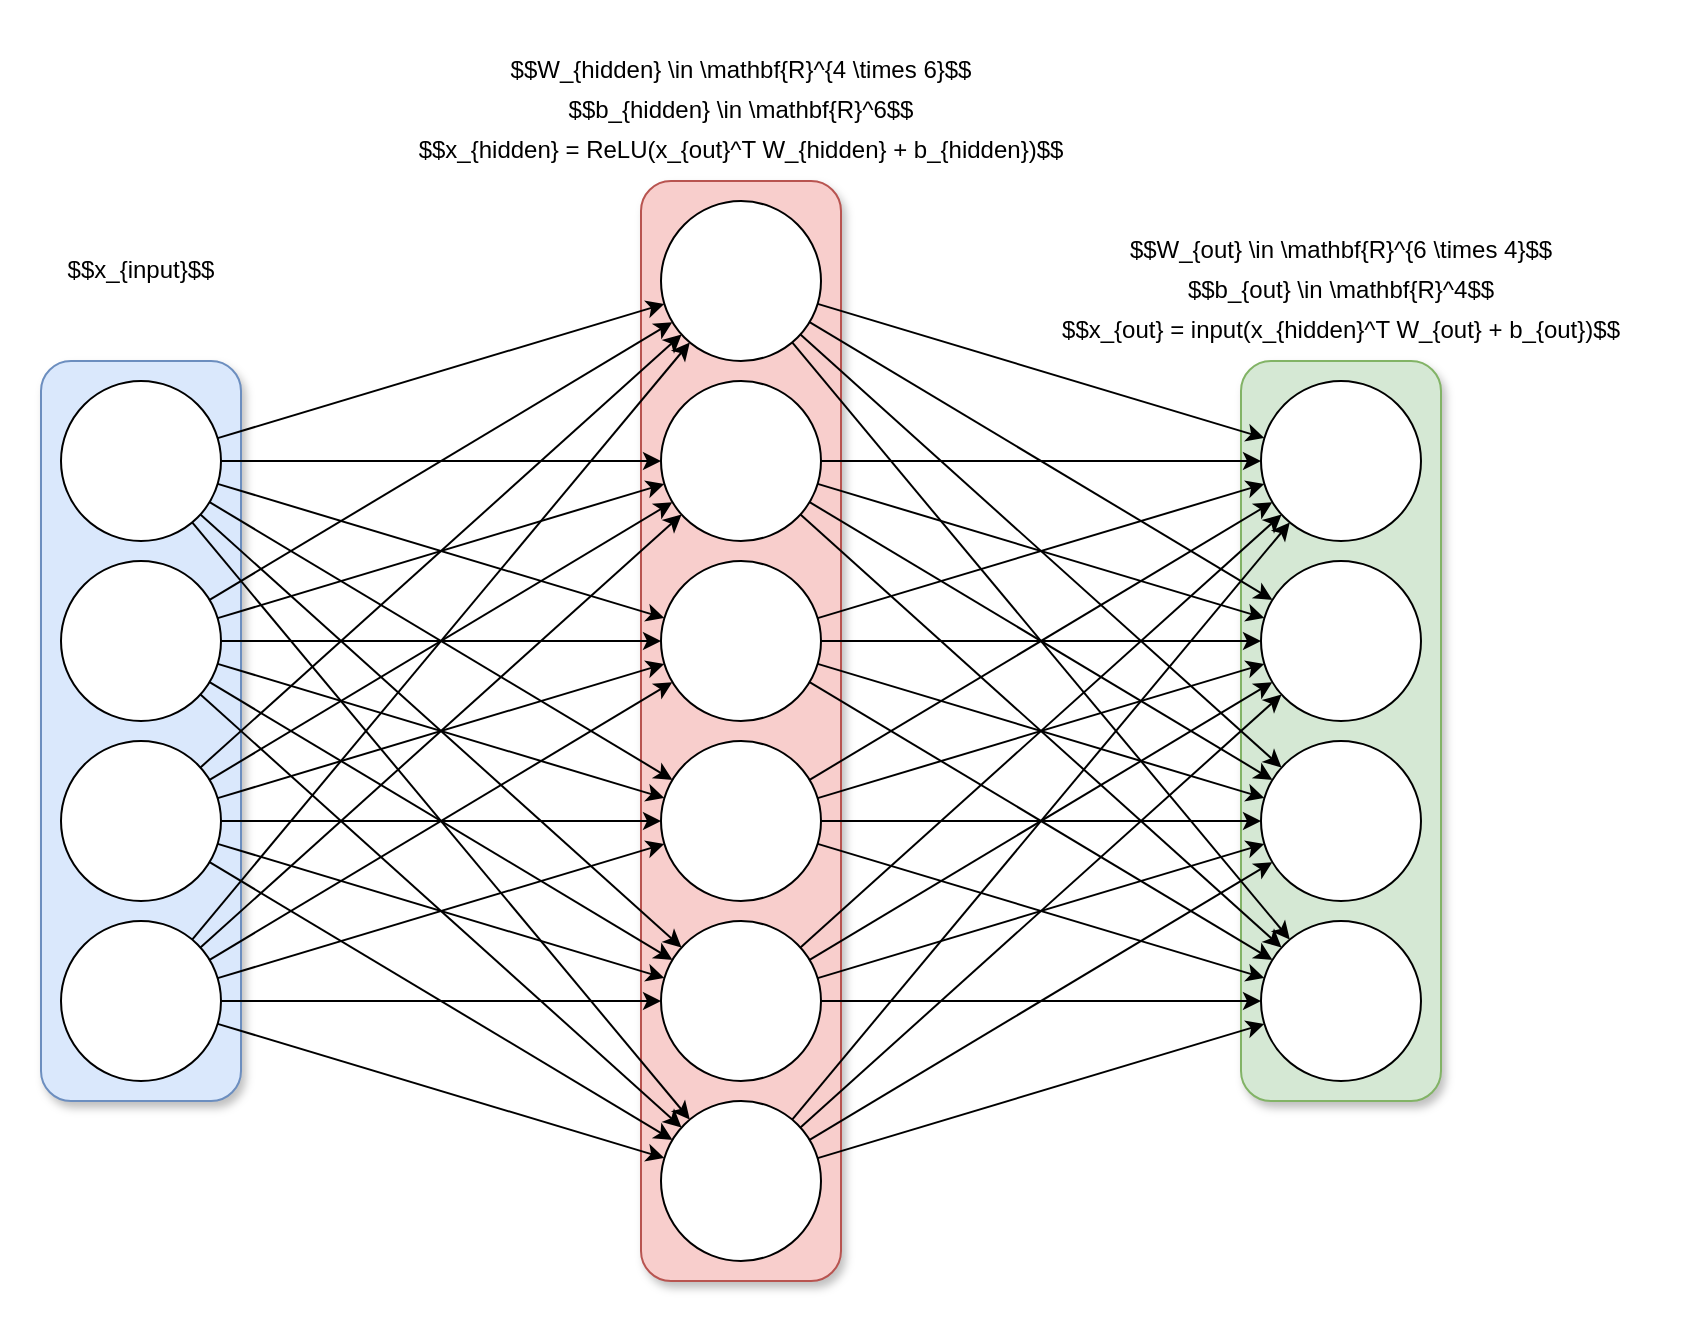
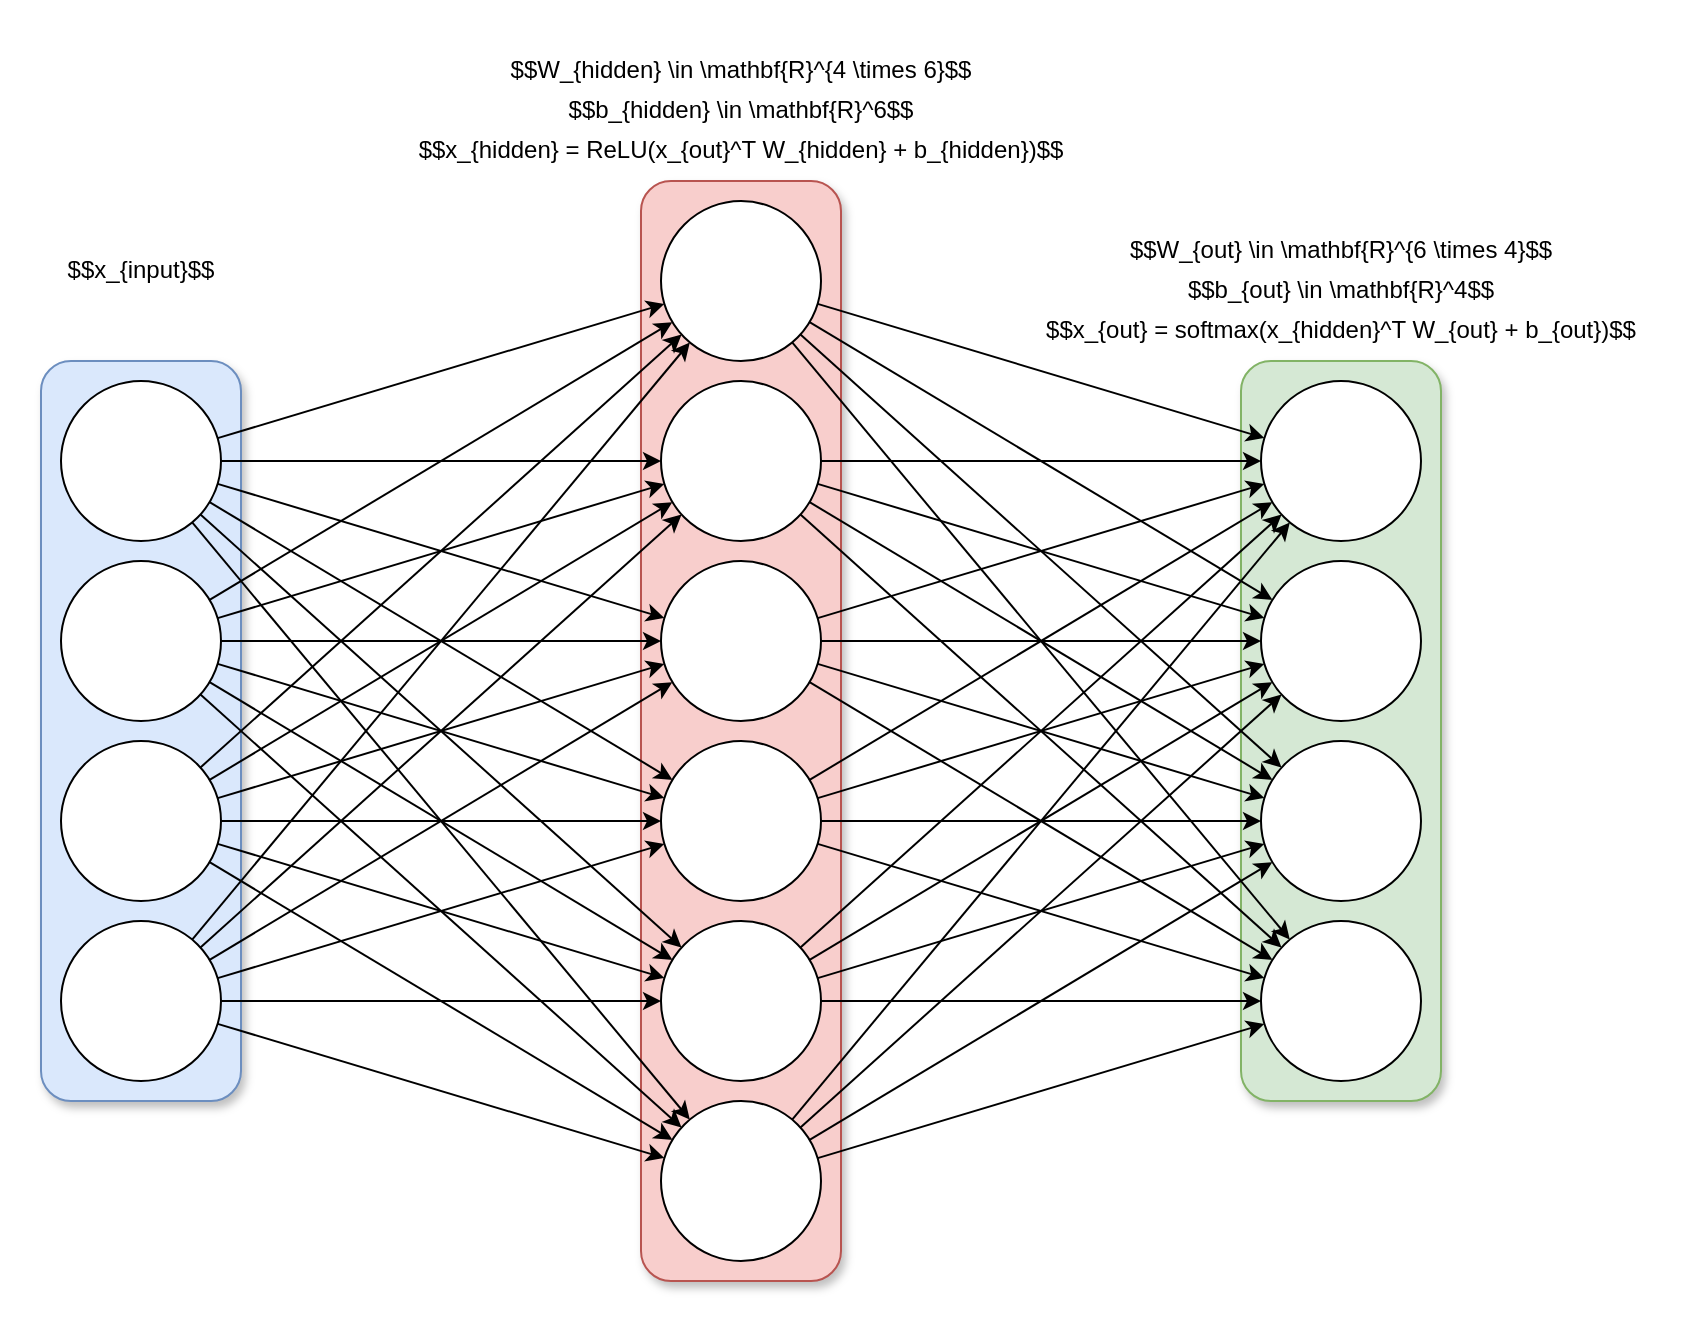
node "$$x_{out} = input(x_{hidden}^T W_{out} + b_{out})$$": label "$$x_{out} = input(x_{hidden}^T W_{out} + b_{out})$$" -> "$$x_{out} = softmax(x_{hidden}^T W_{out} + b_{out})$$"
